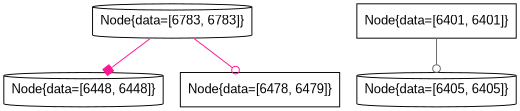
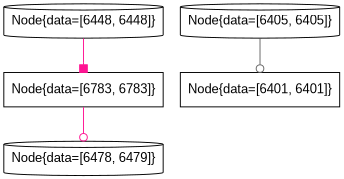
node "Node{data=[6783, 6783]}": shape cylinder -> box
edge "Node{data=[6401, 6401]}" -> "Node{data=[6405, 6405]}": reversed
edge "Node{data=[6783, 6783]}" -> "Node{data=[6448, 6448]}": reversed
node "Node{data=[6478, 6479]}": shape box -> cylinder
